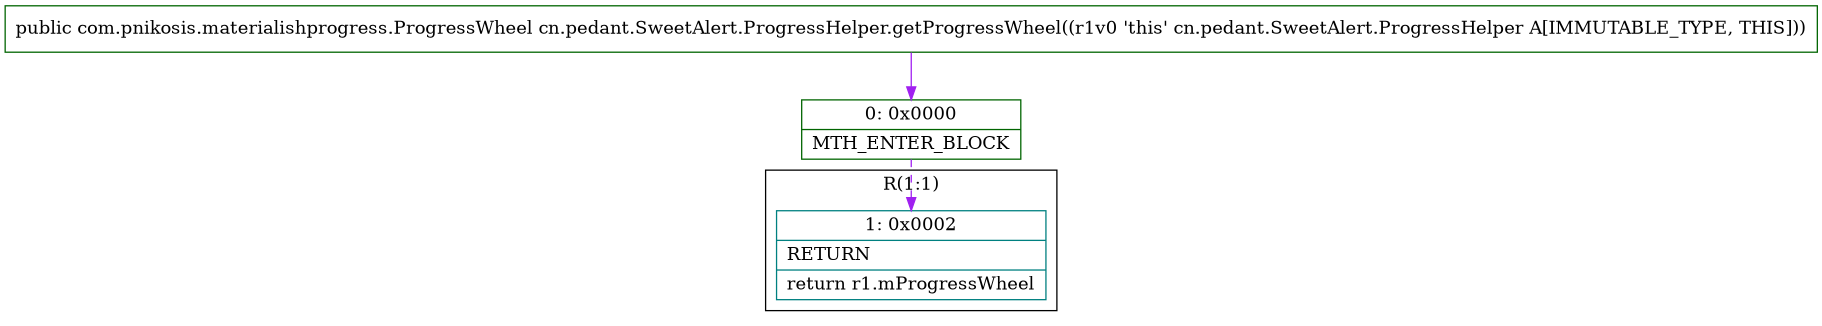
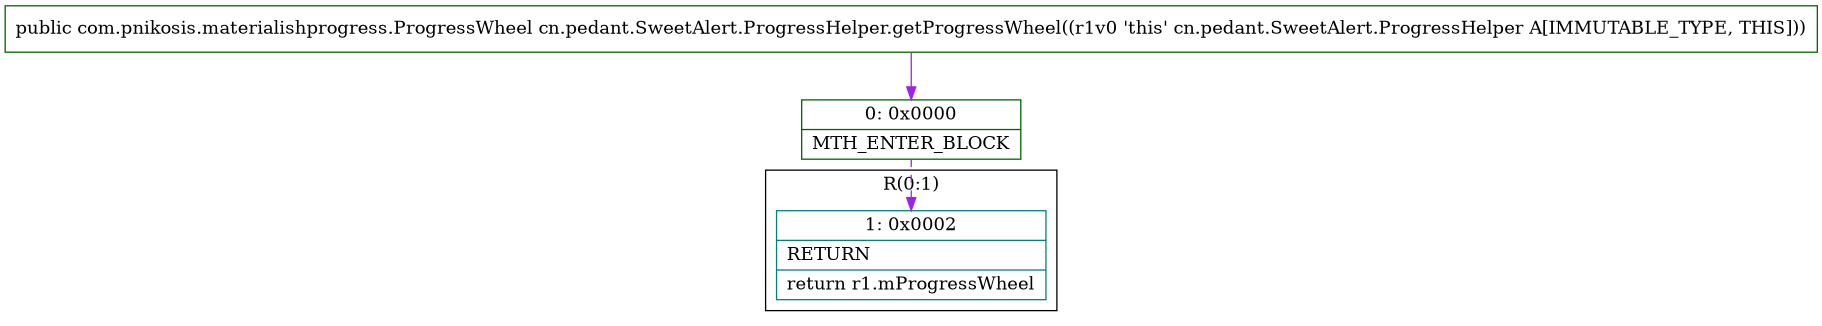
cluster "R(1:1)": label "R(1:1)" -> "R(0:1)"
